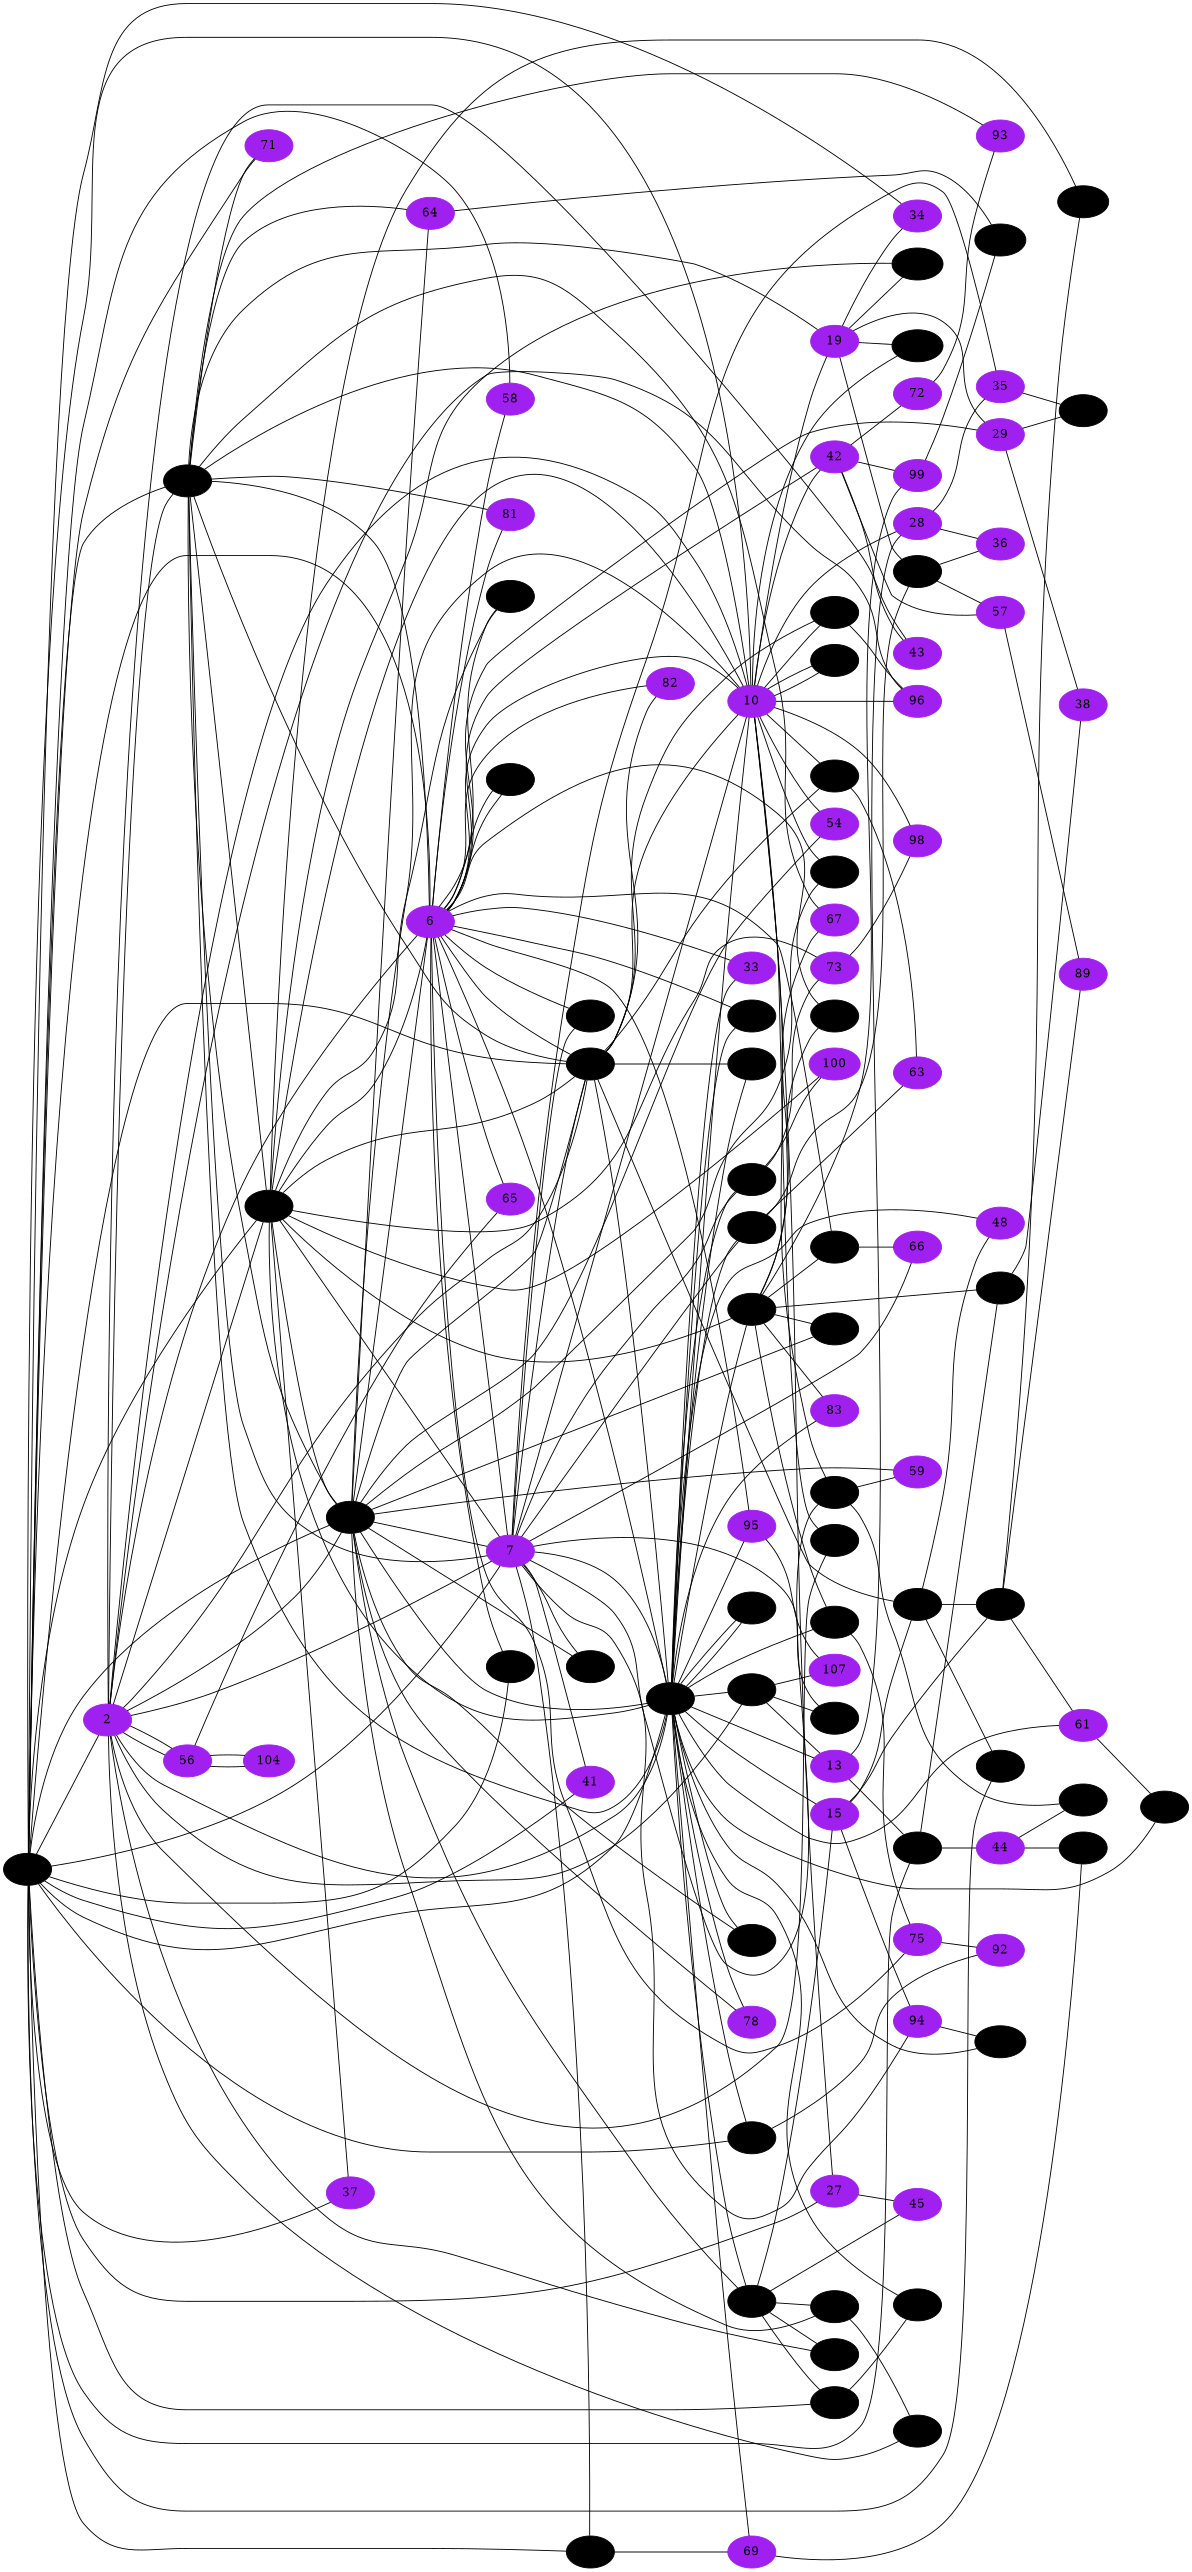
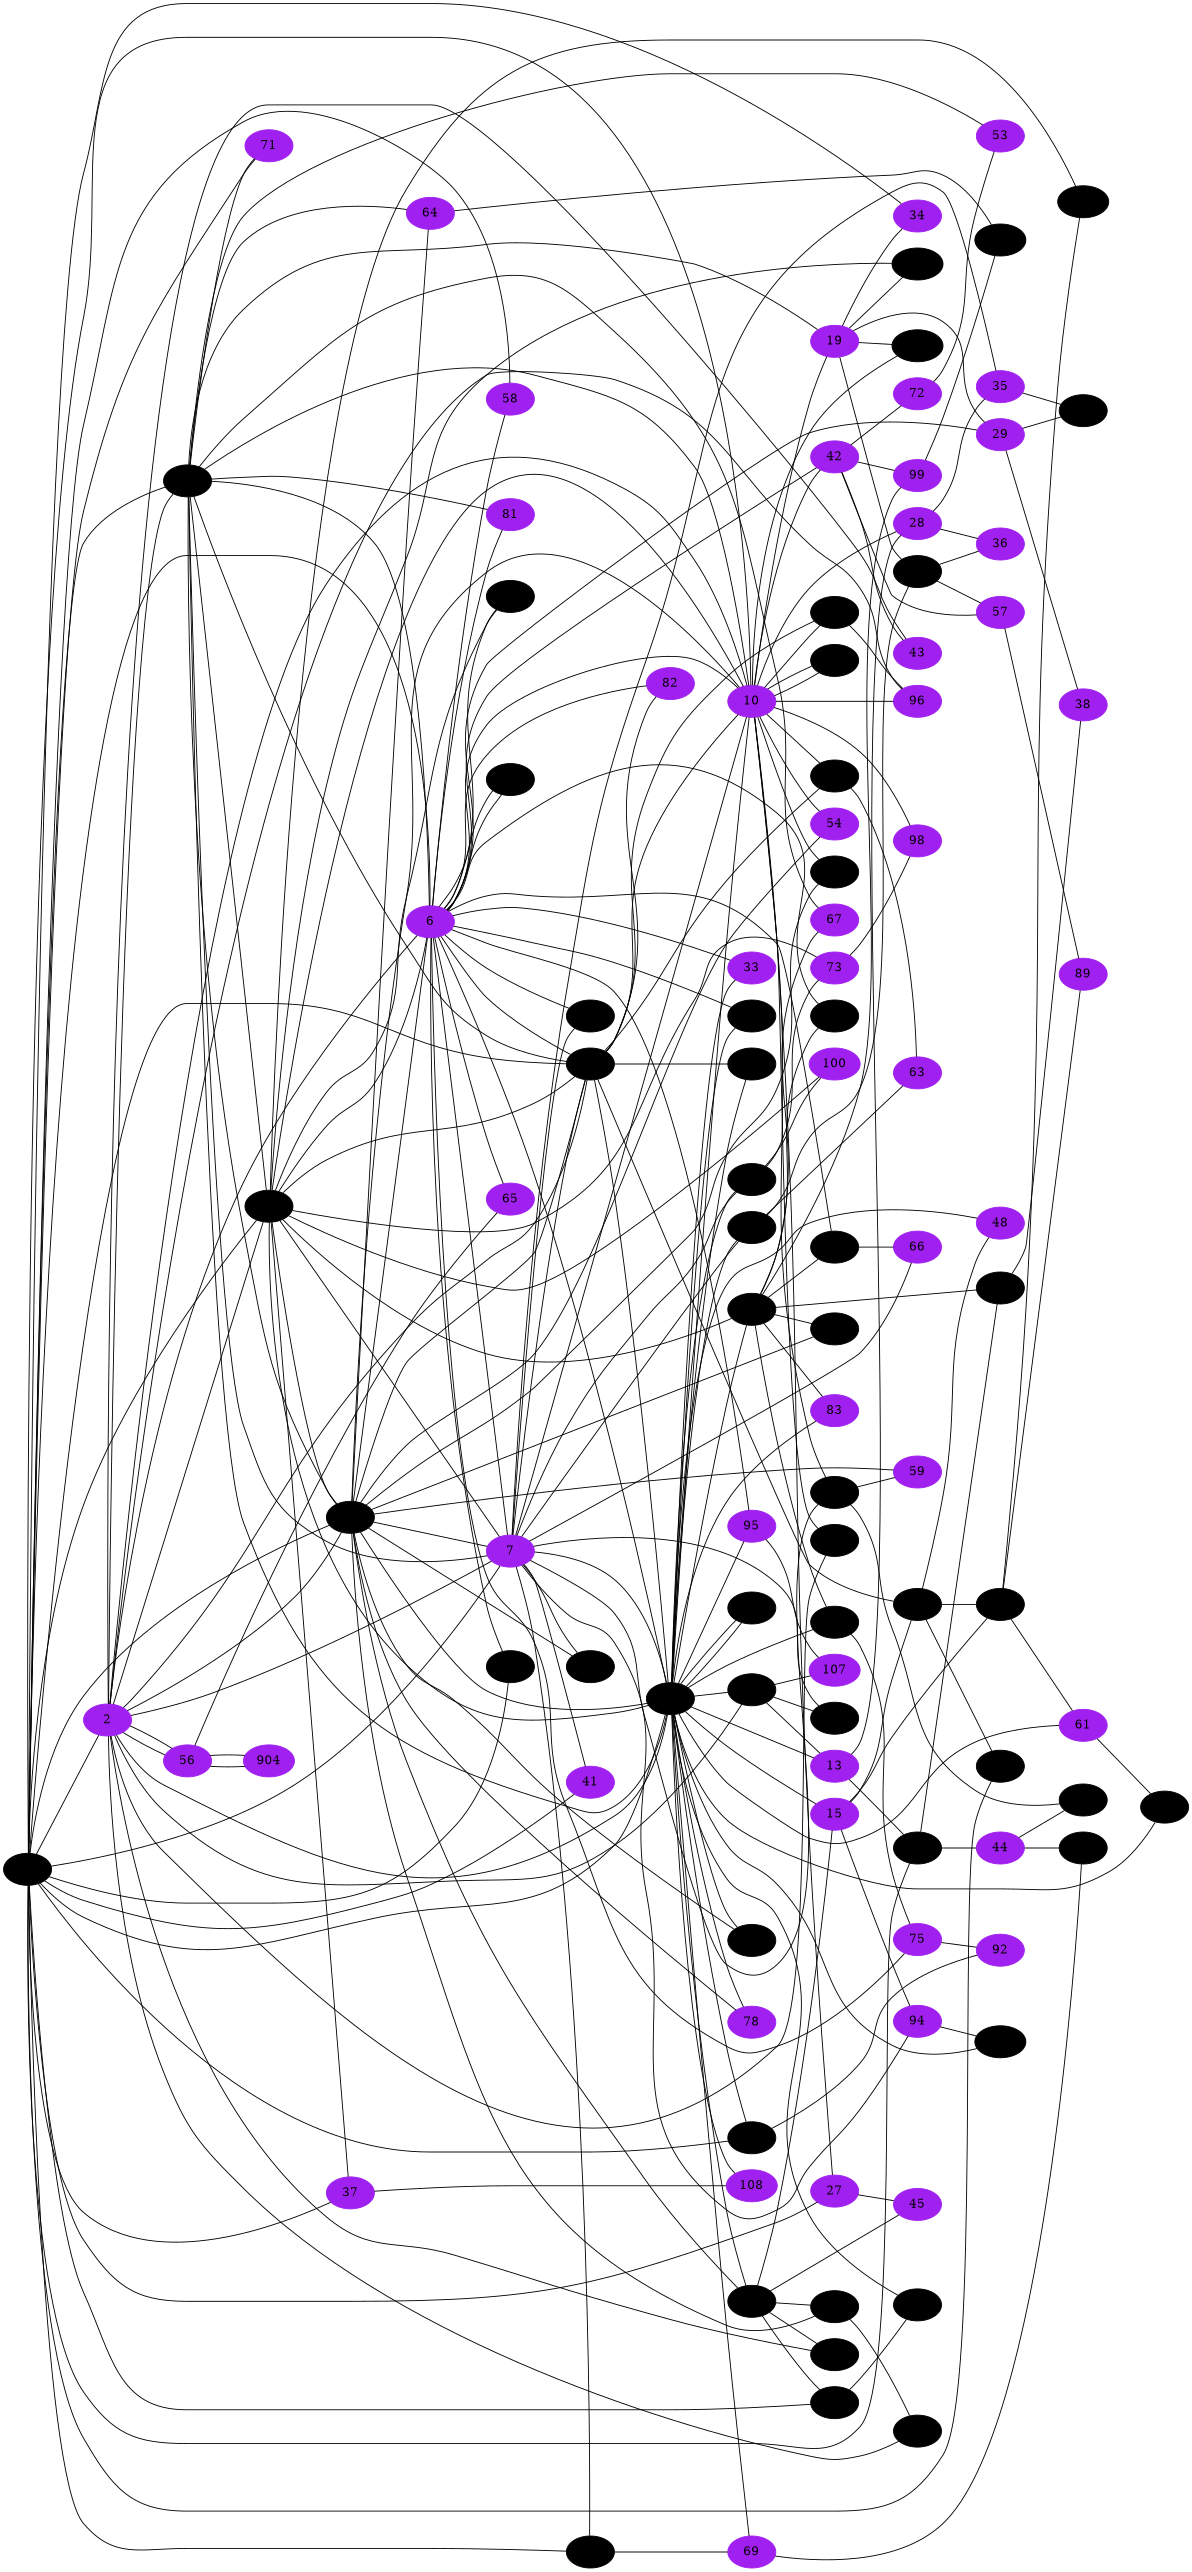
node "93": label "93" -> "53"
node "104": label "104" -> "904"
node "108": added
